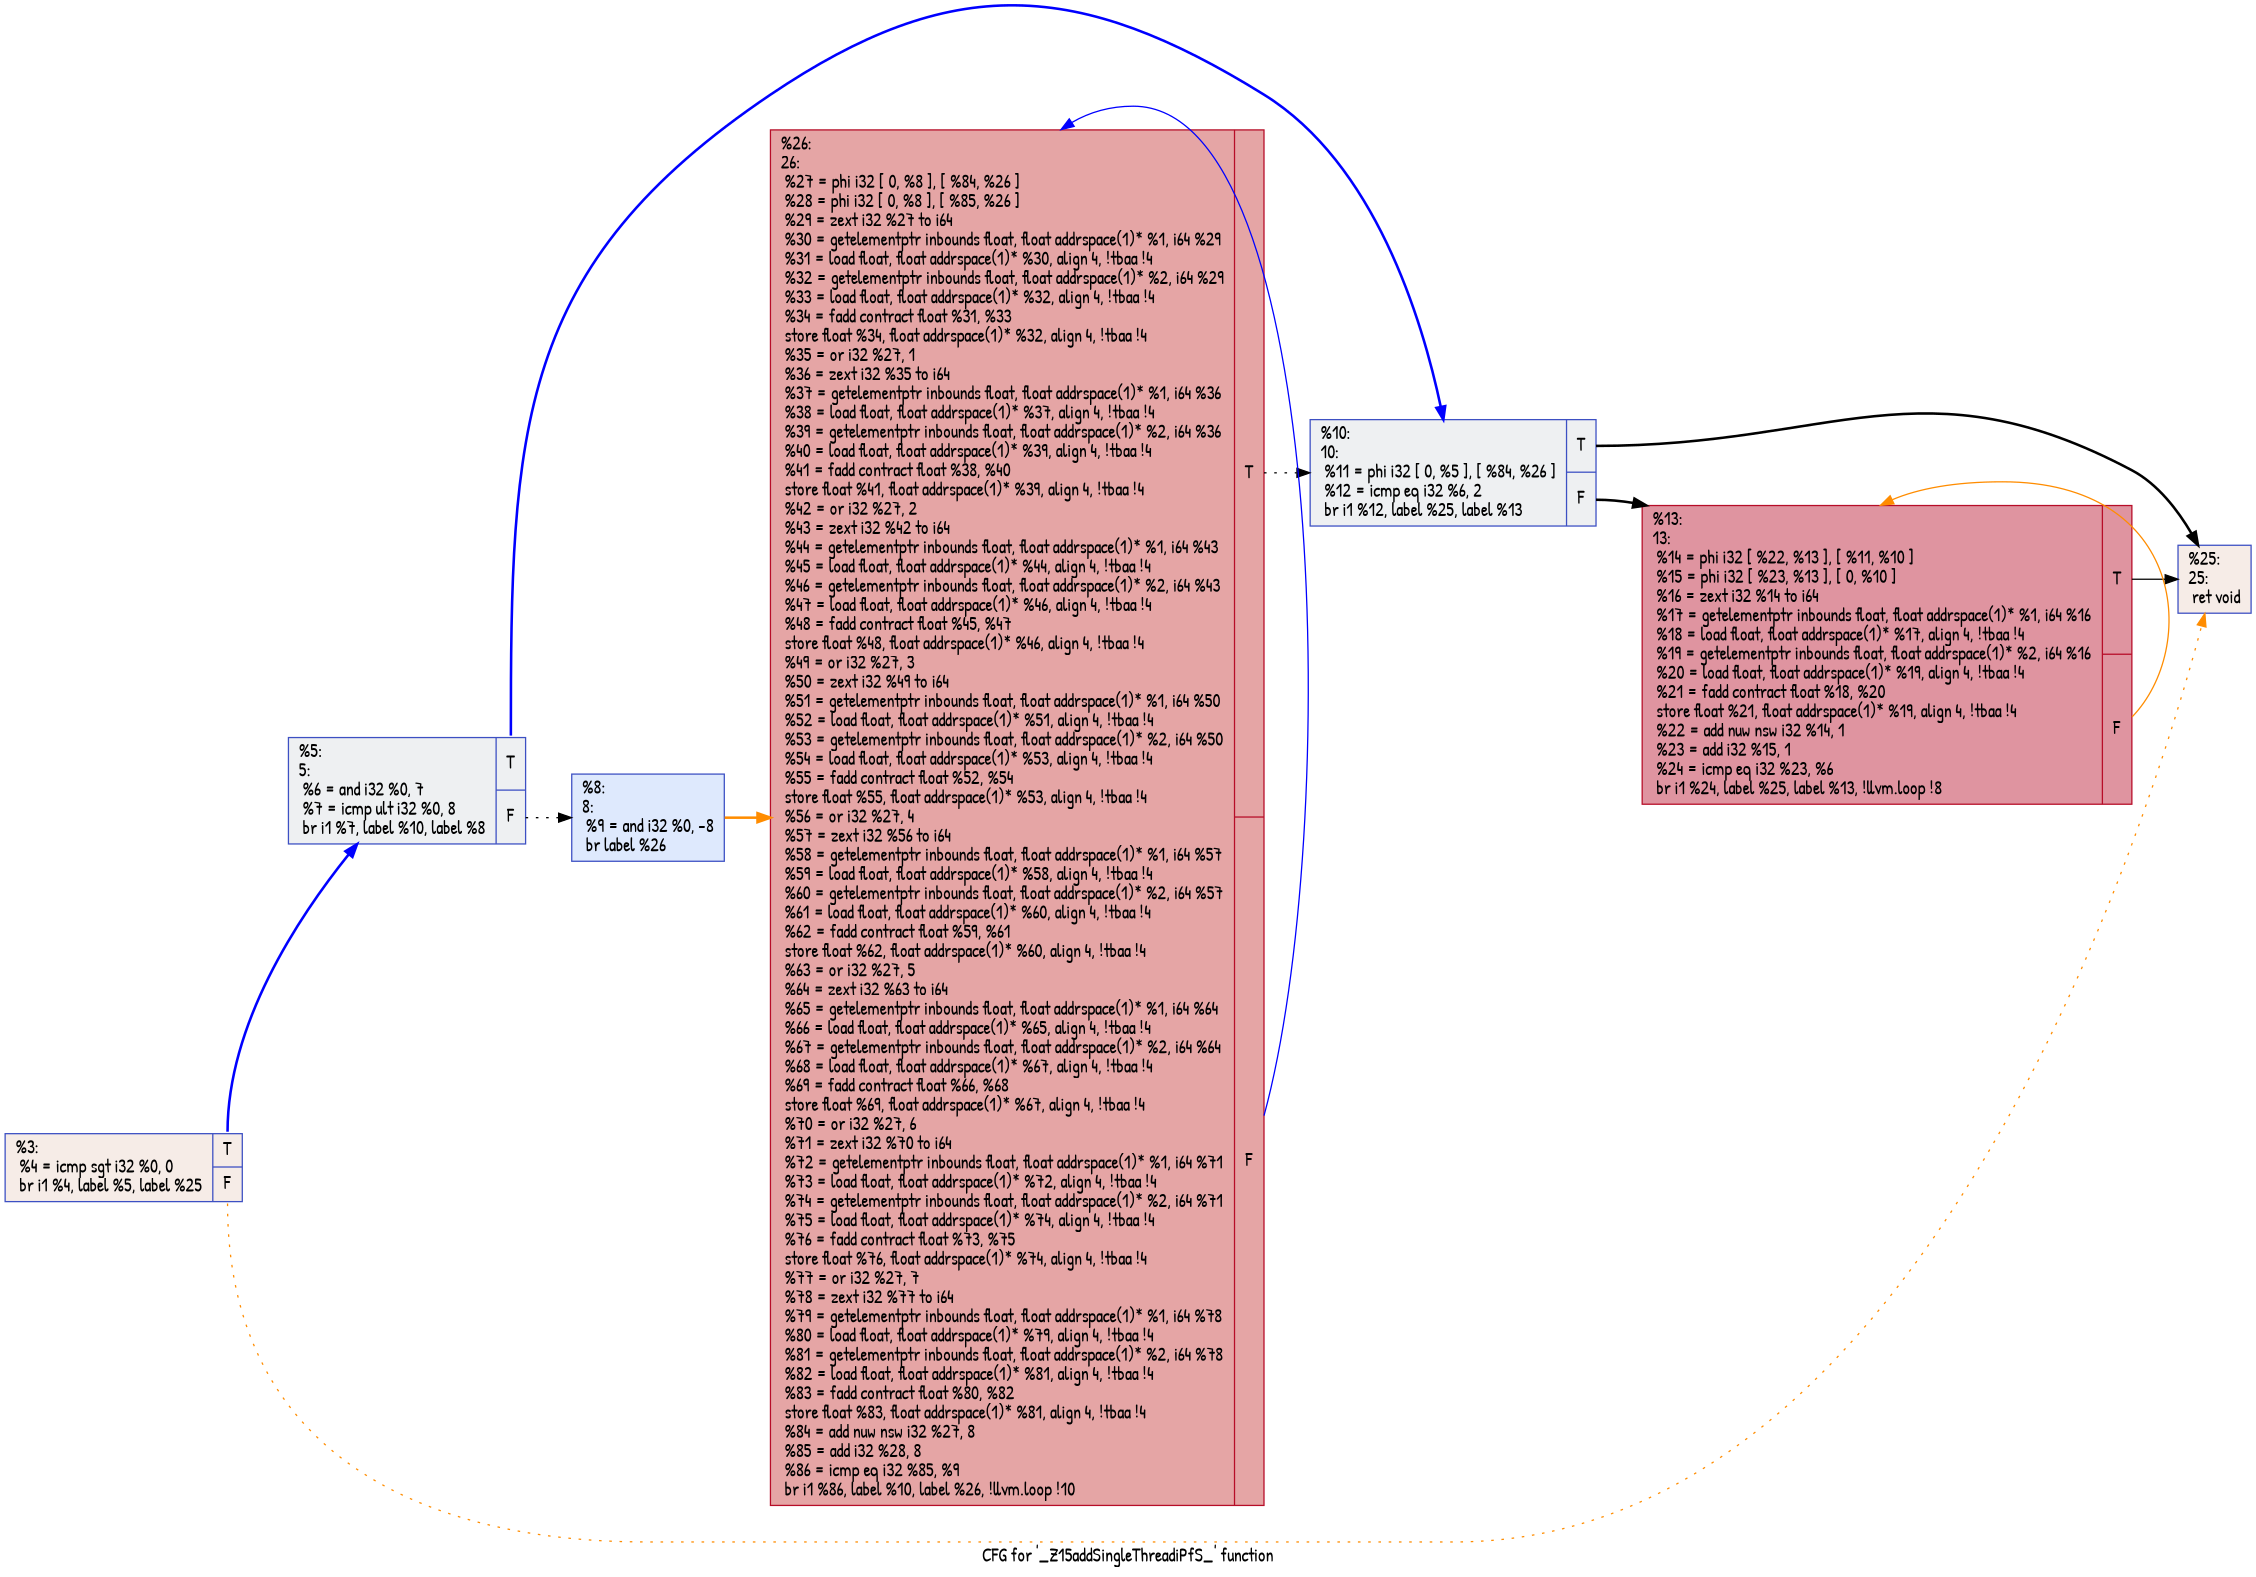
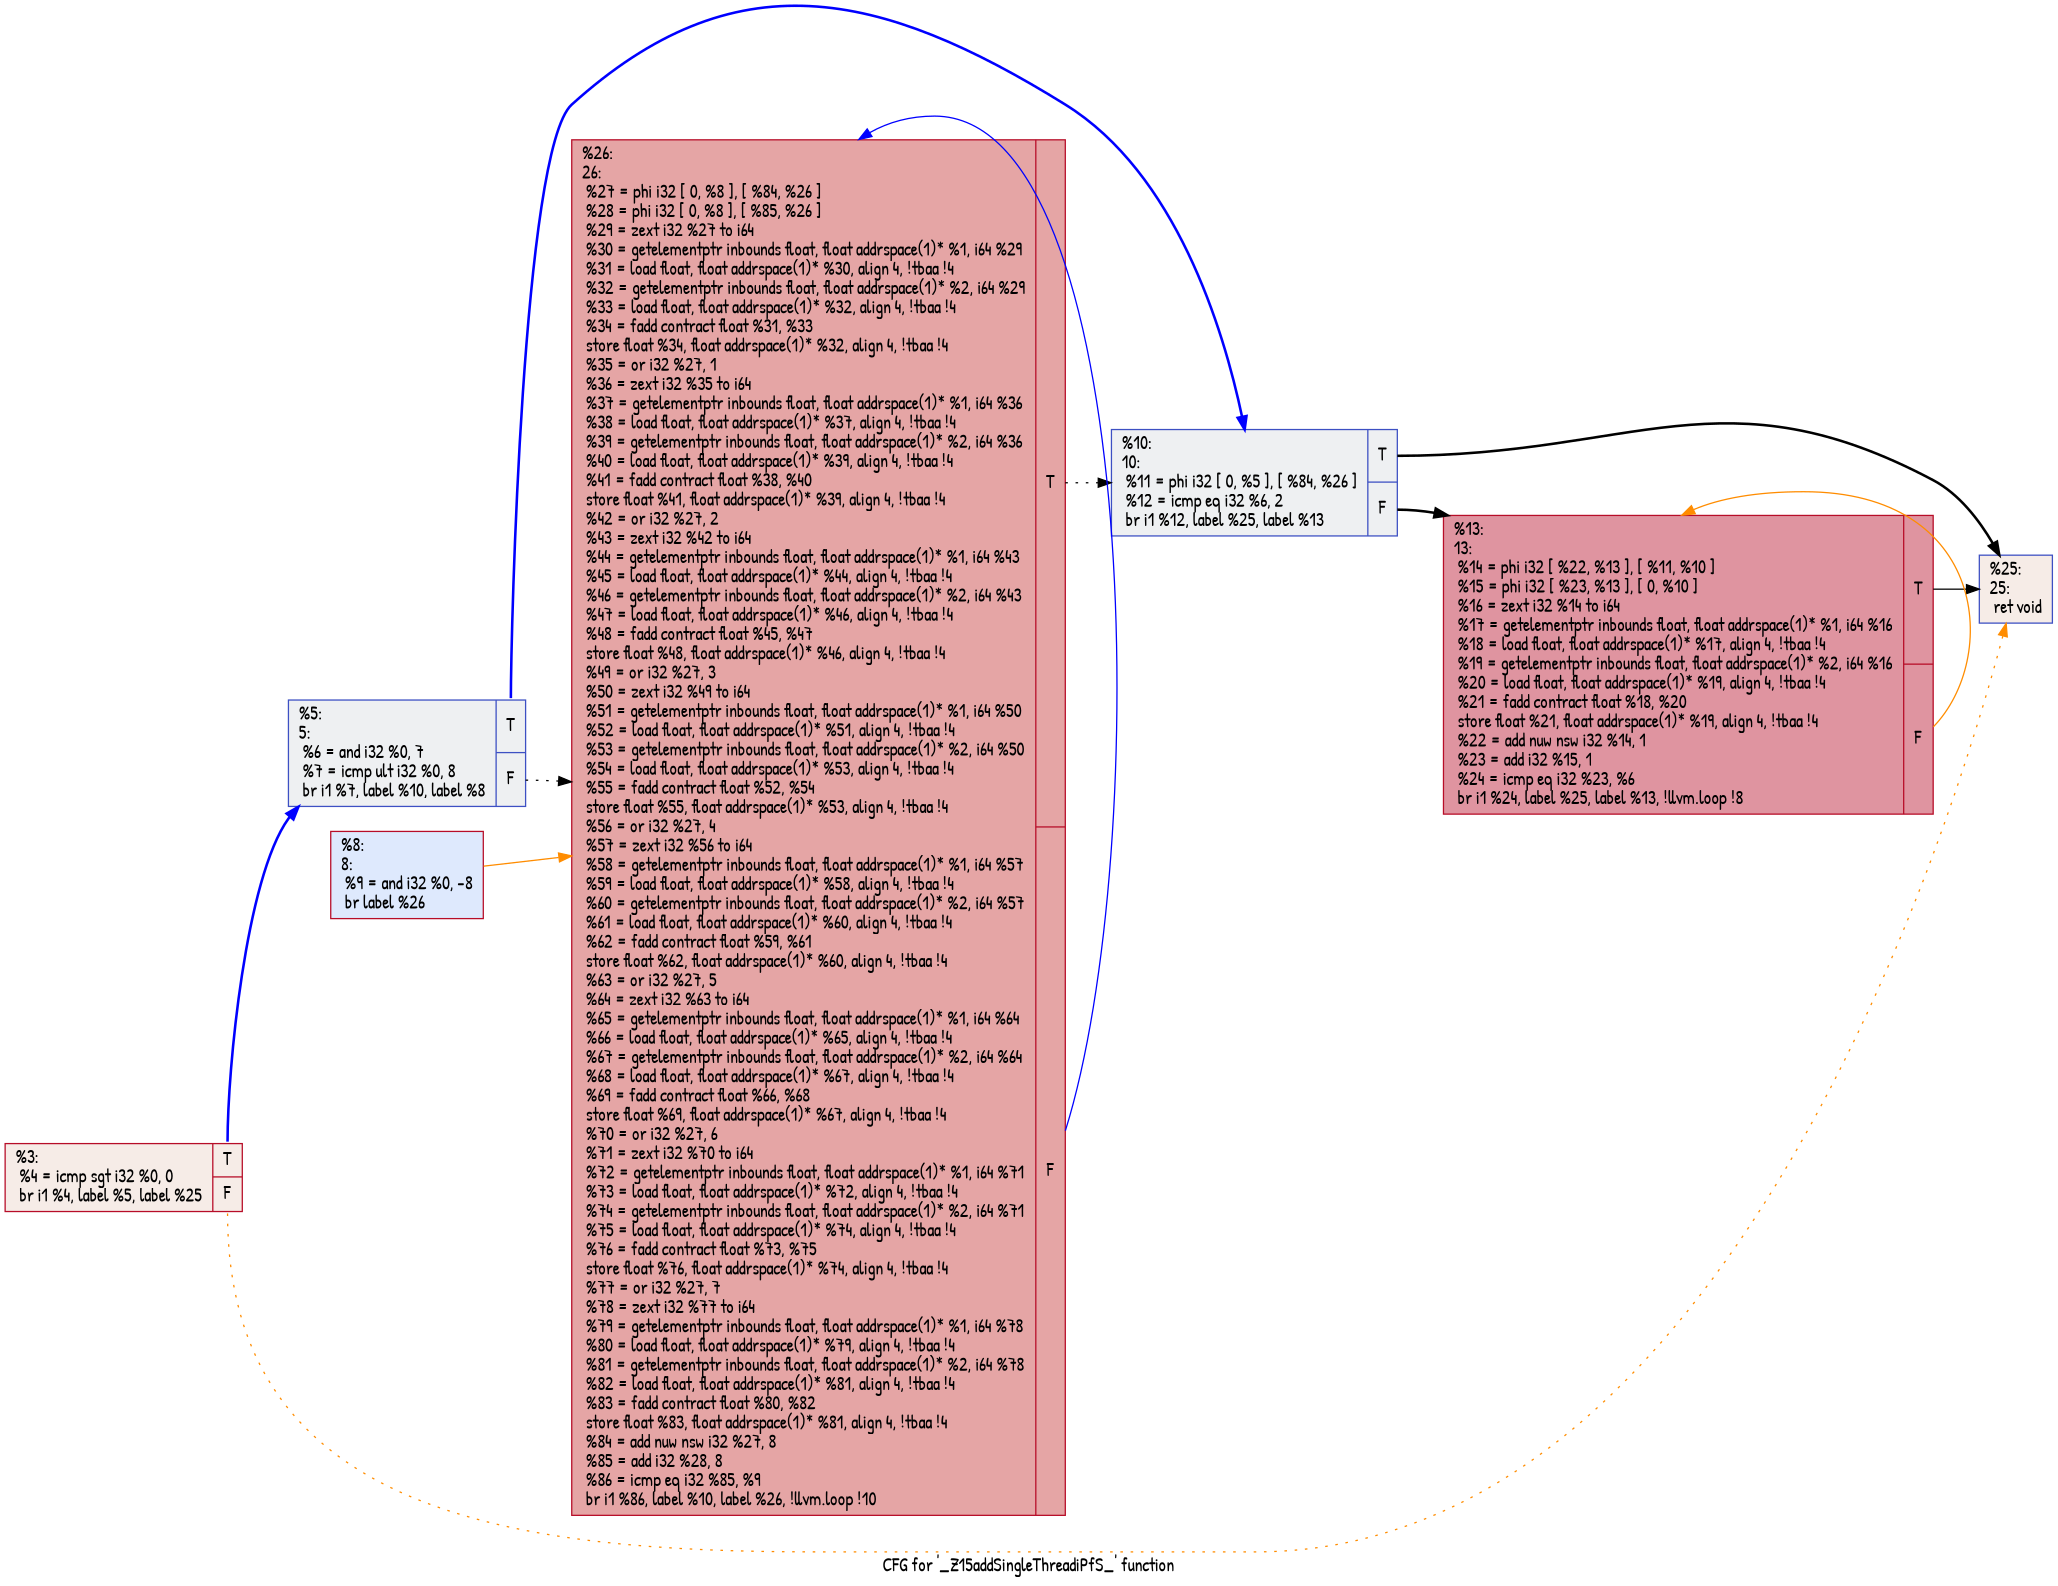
edge "%5:" -> "%8:": now "%5:" -> "%26:"
node "%8:": color #3d50c3ff -> #b70d28ff
edge "%8:" -> "%26:": style bold -> solid
node "%3:": color #3d50c3ff -> #b70d28ff
